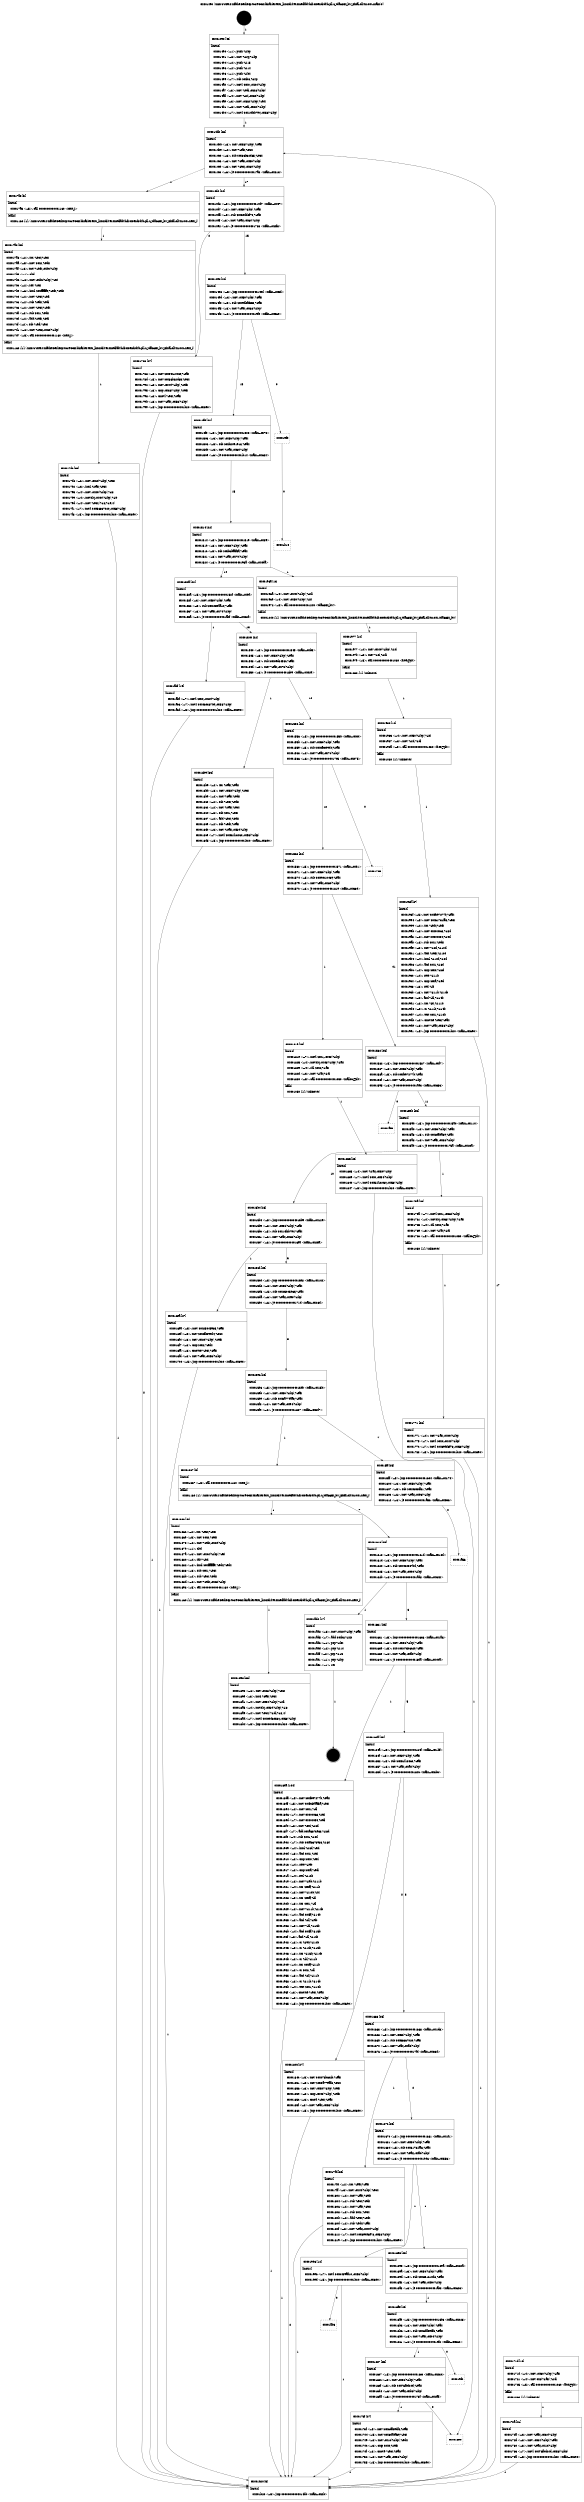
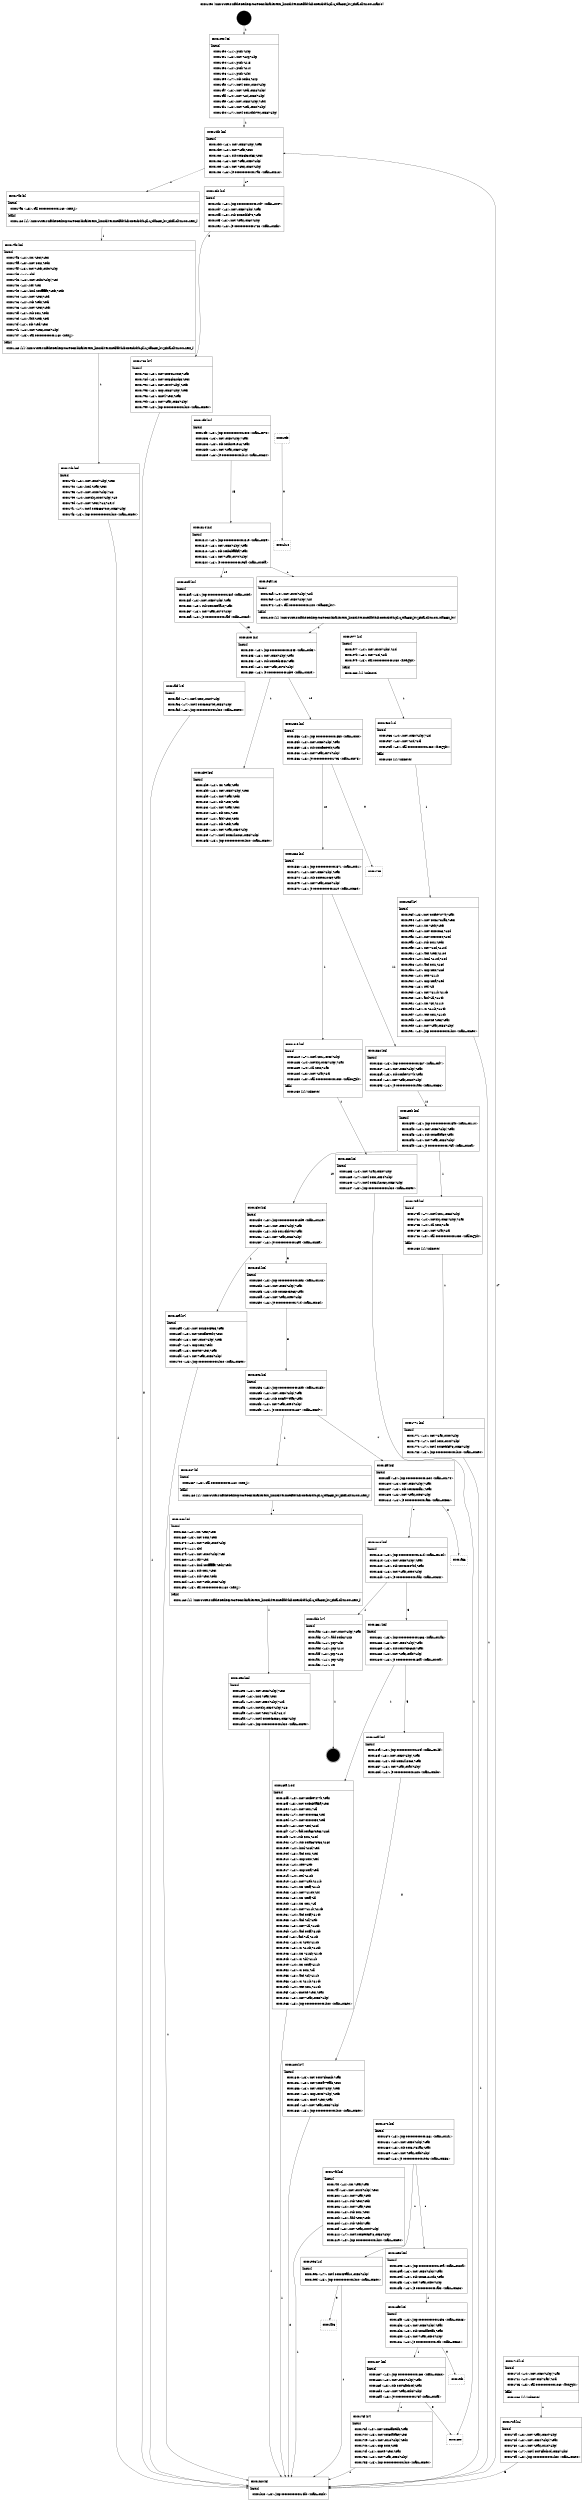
node "0x4014e8 [22]": removed
edge "0x40196a [13]" -> "0x401977 [12]": now "0x40196a [13]" -> "0x401540 [22]"
edge "0x40152a [22]" -> "0x401abf [19]": removed, label "1"
edge "0x40156c [22]" -> "0x401582 [25]": label " 41" -> " 11"
node "0x401ae3": removed
edge "0x401867 [5]" -> "0x401618 [25]": now "0x4015ff [25]" -> "0x401618 [25]"
edge "0x4018b9 [33]" -> "0x401b20 [5]": removed, label "1"
node "0x401663 [25]": removed
edge "0x40172a [21]" -> "0x401b20 [5]": label " 1" -> " 5"
